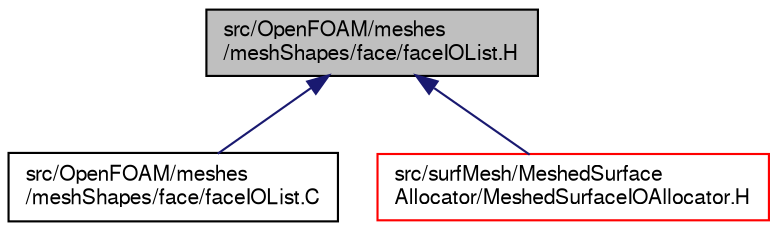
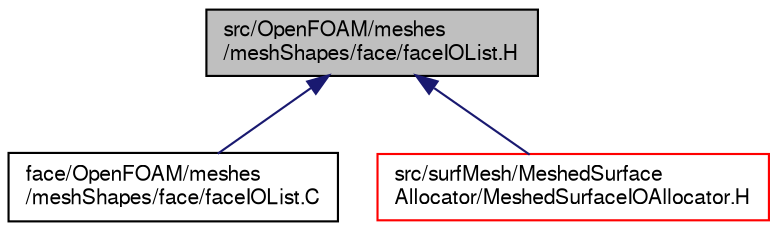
node "src/OpenFOAM/meshes /meshShapes/face/faceIOList.C": label "src/OpenFOAM/meshes /meshShapes/face/faceIOList.C" -> "face/OpenFOAM/meshes /meshShapes/face/faceIOList.C"
